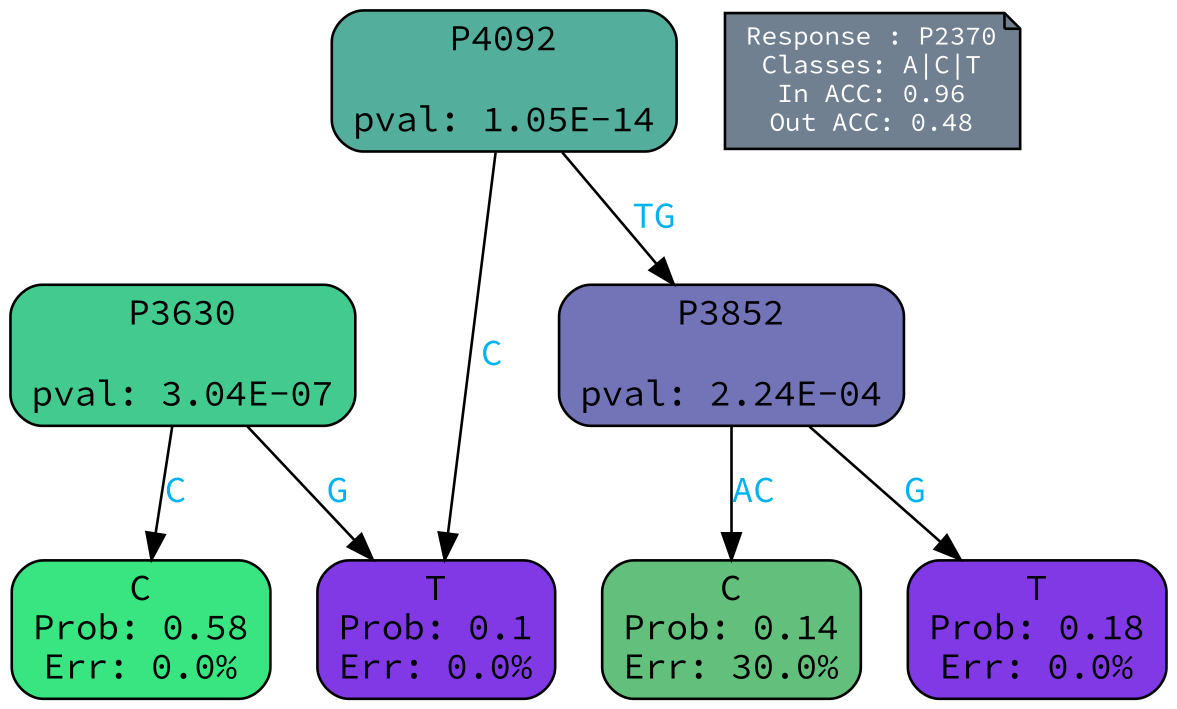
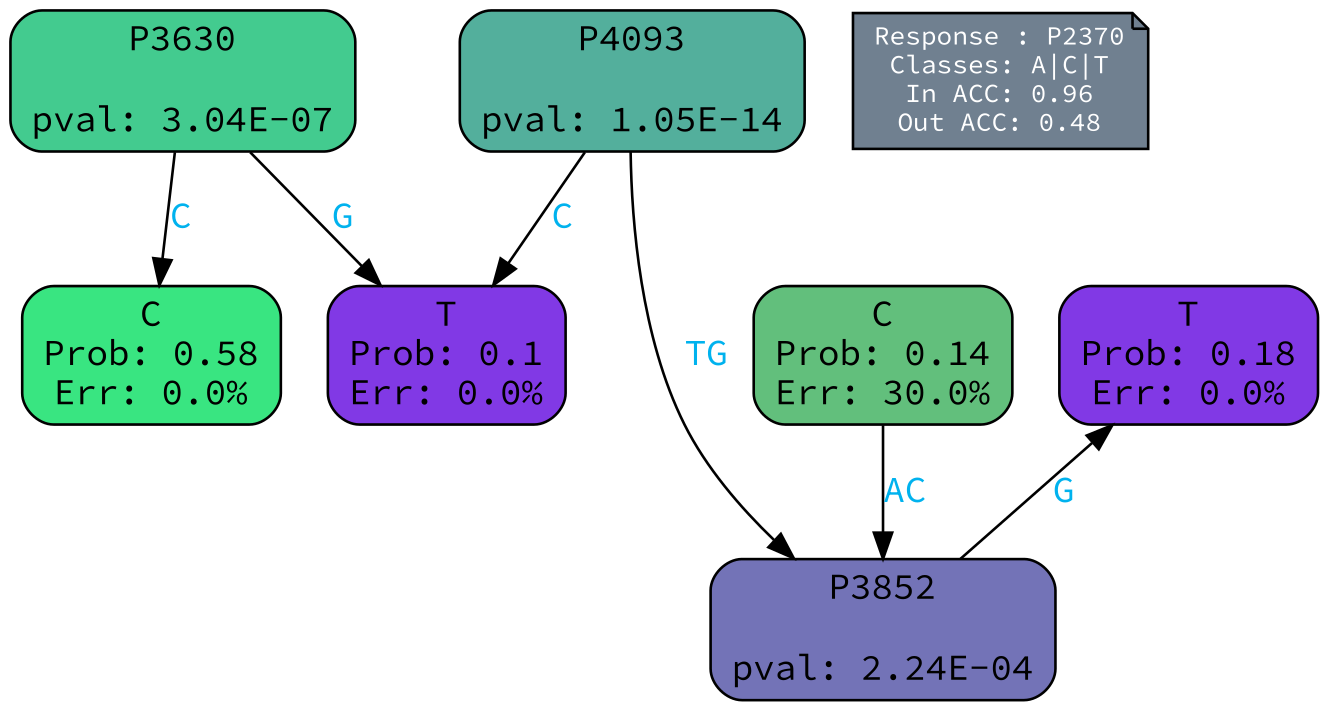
node "P4092 pval: 1.05E-14": label "P4092 pval: 1.05E-14" -> "P4093 pval: 1.05E-14"
edge "P3852 pval: 2.24E-04" -> "C Prob: 0.14 Err: 30.0%": reversed
